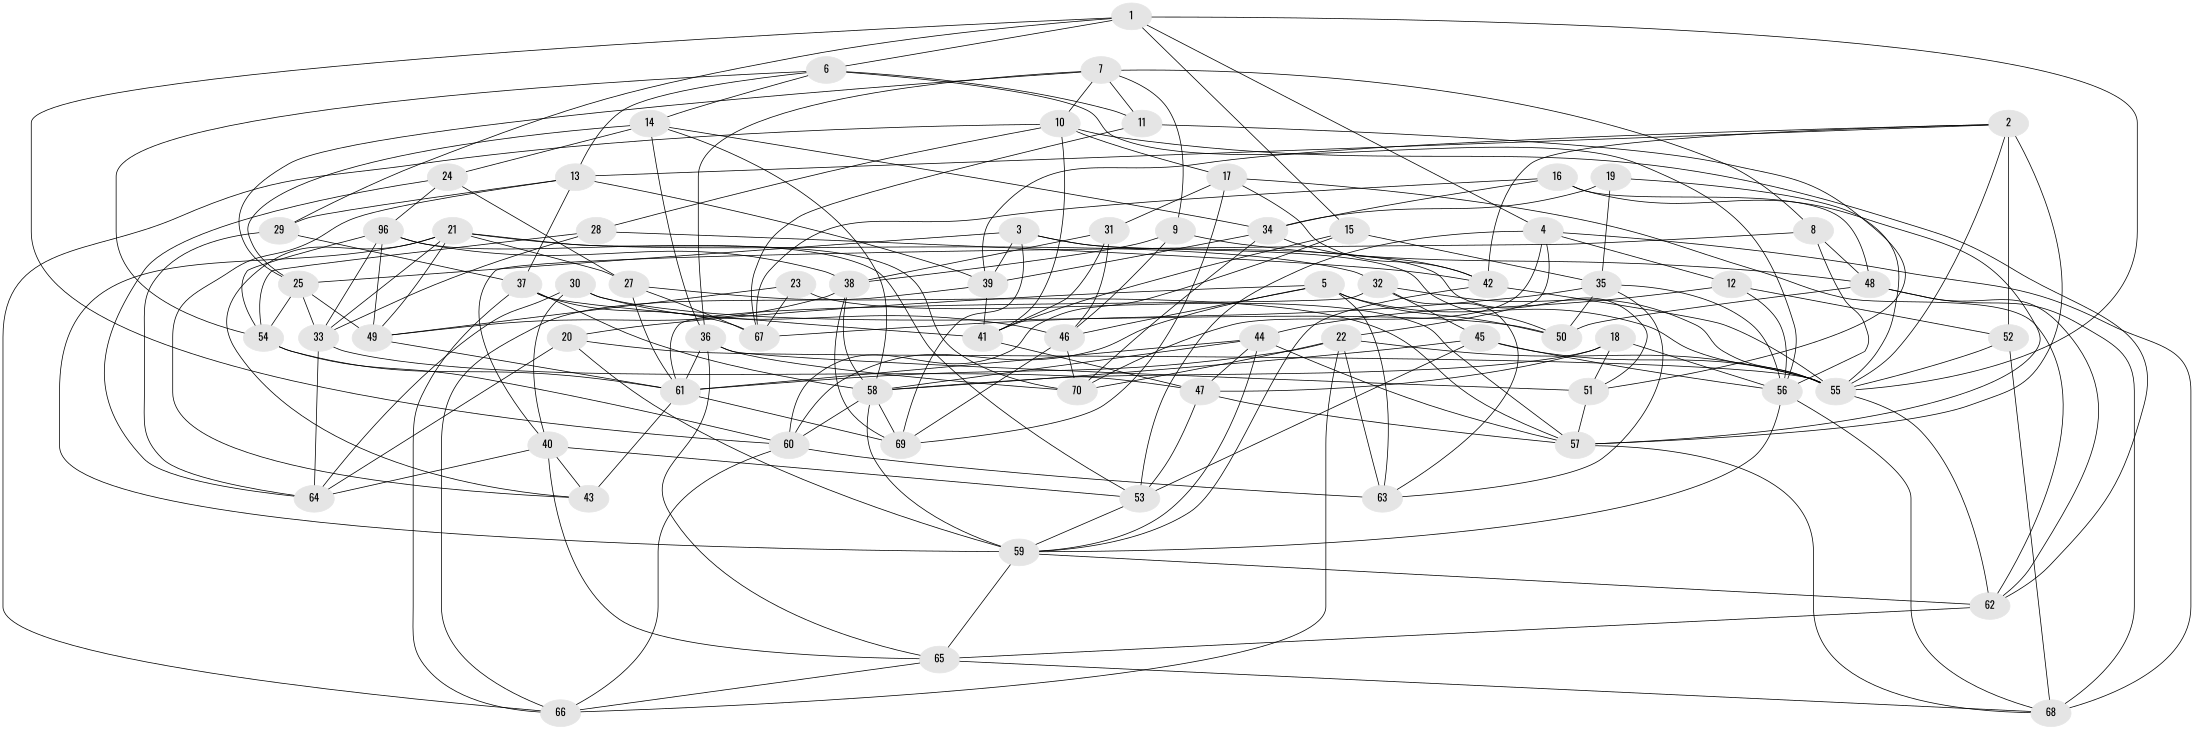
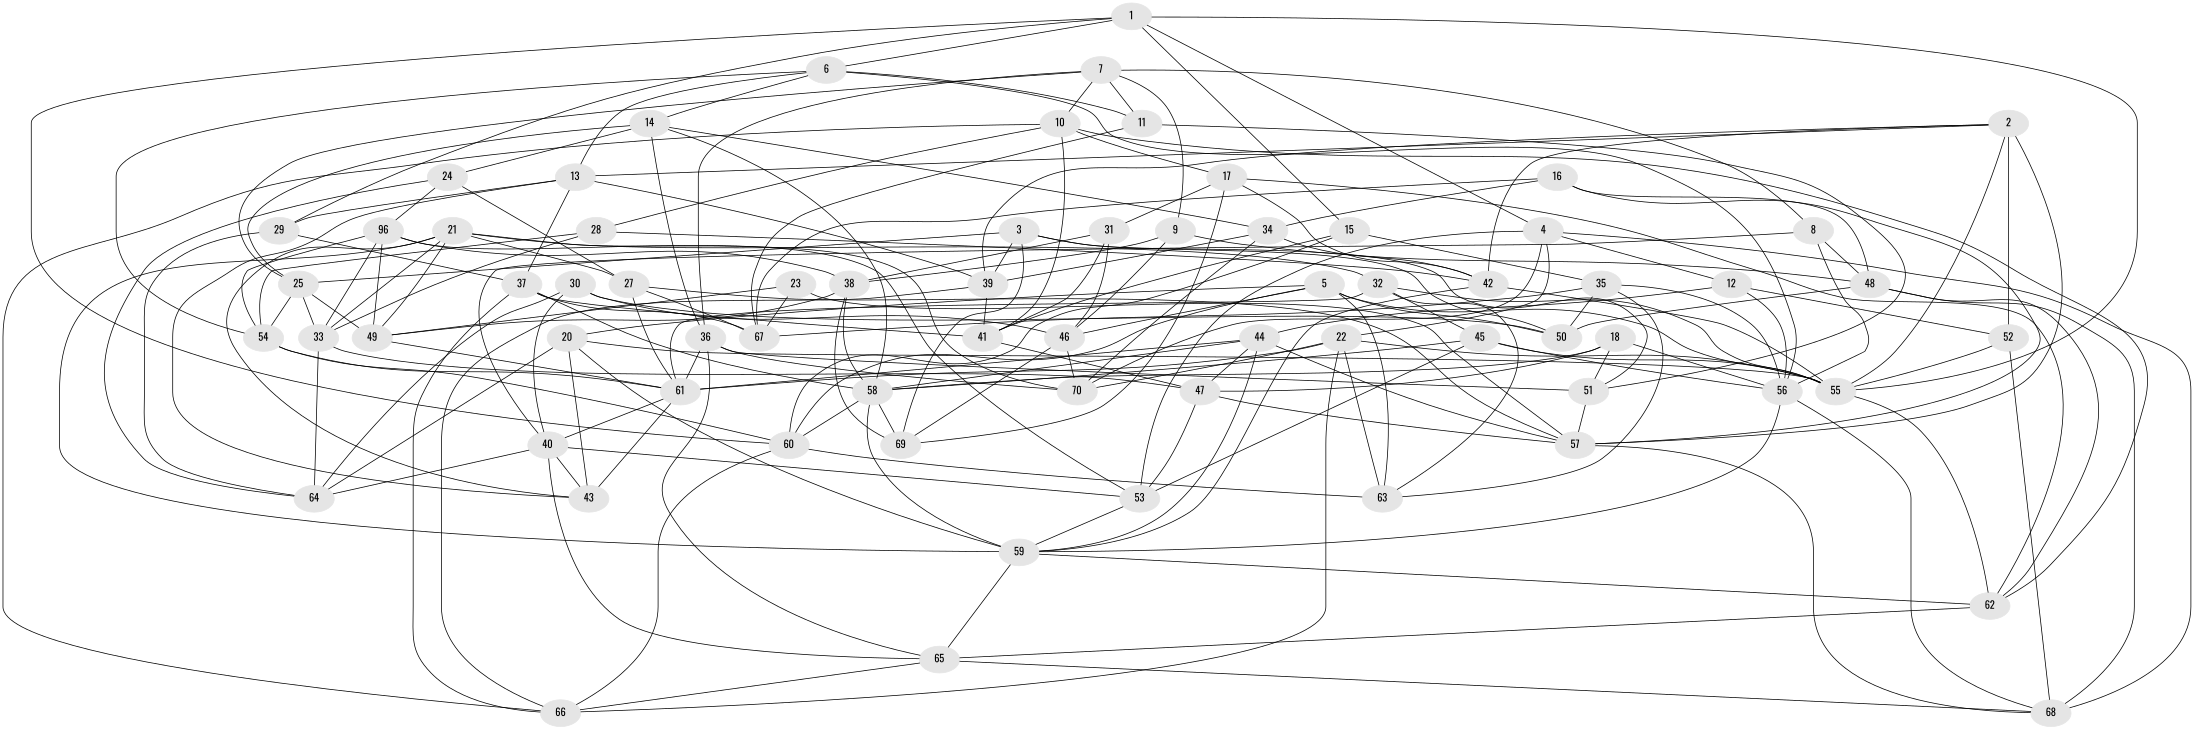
node "19": removed
edge "61" -- "69": now "61" -- "40"
edge "20" -- "43": added
